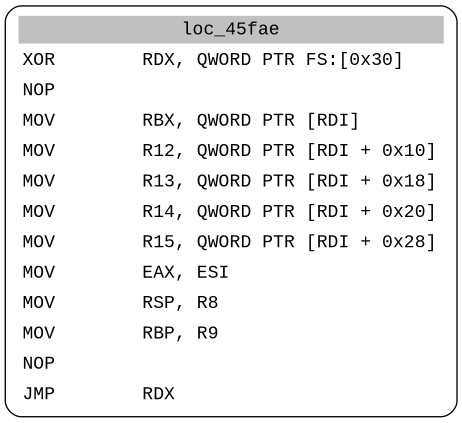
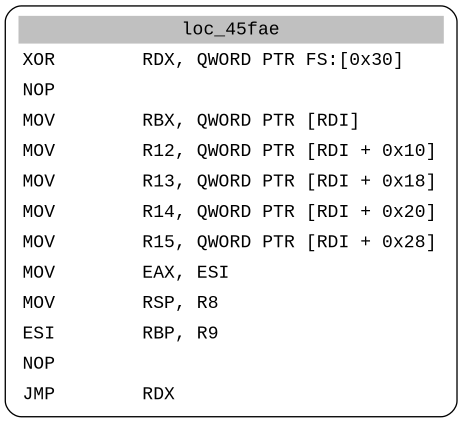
node "loc_45fae": text "MOV        RBP, R9" -> "ESI        RBP, R9"
